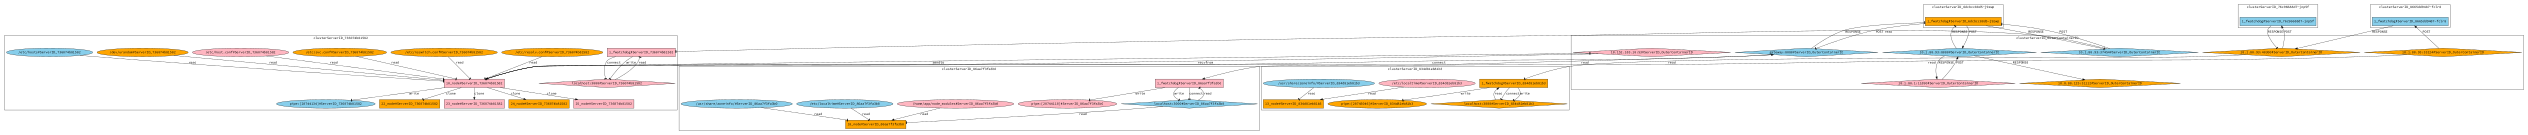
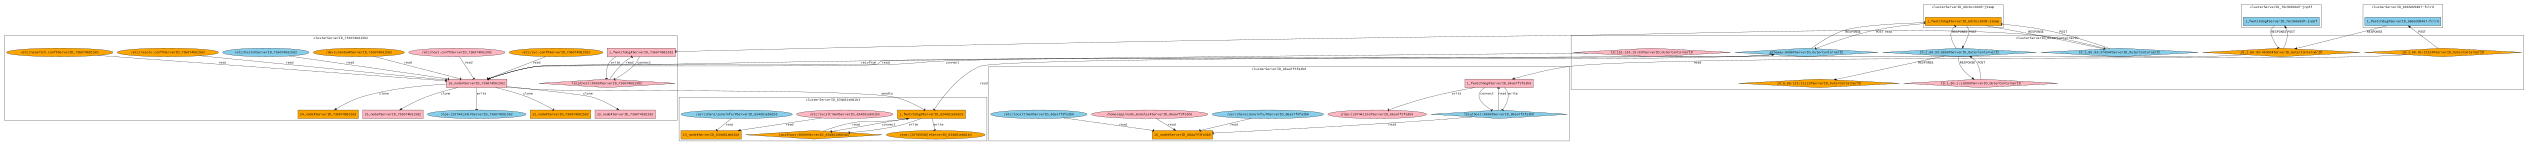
edge "10_node#ServerID_736074b81582" -> "10.152.183.10:53#ServerID_OuterContainerID": now "10_node#ServerID_736074b81582" -> "1_fwatchdog#ServerID_834d81eb81b3"
